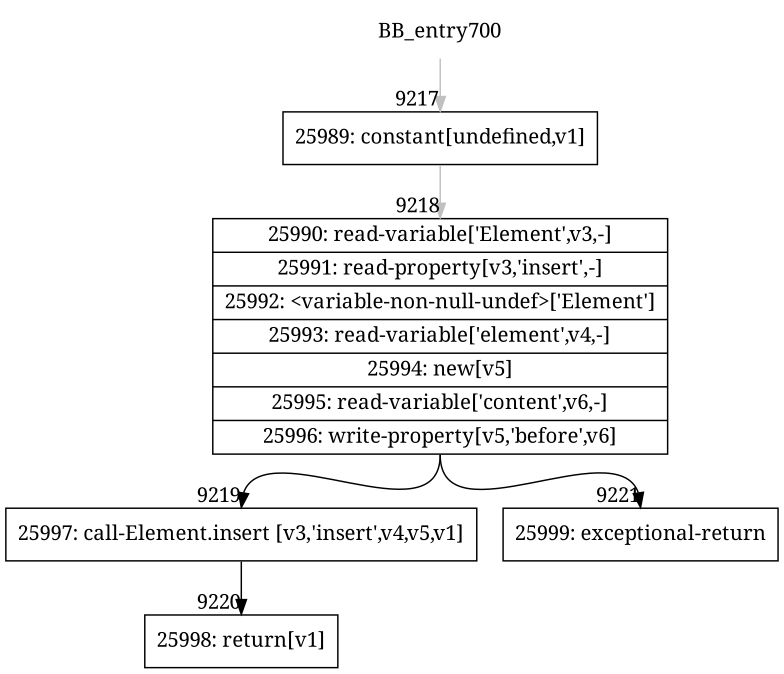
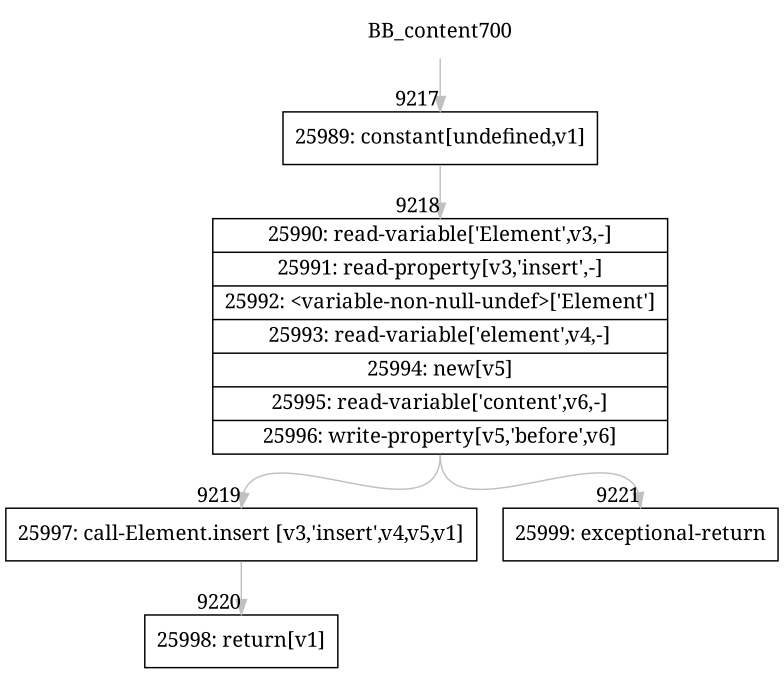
node "BB_entry700": label "BB_entry700" -> "BB_content700"
edge "25990: read-variable['Element',v3,-]" -> "25997: call-Element.insert [v3,'insert',v4,v5,v1]": color black -> gray
edge "25990: read-variable['Element',v3,-]" -> "25999: exceptional-return": color black -> gray
edge "25997: call-Element.insert [v3,'insert',v4,v5,v1]" -> "25998: return[v1]": color black -> gray
